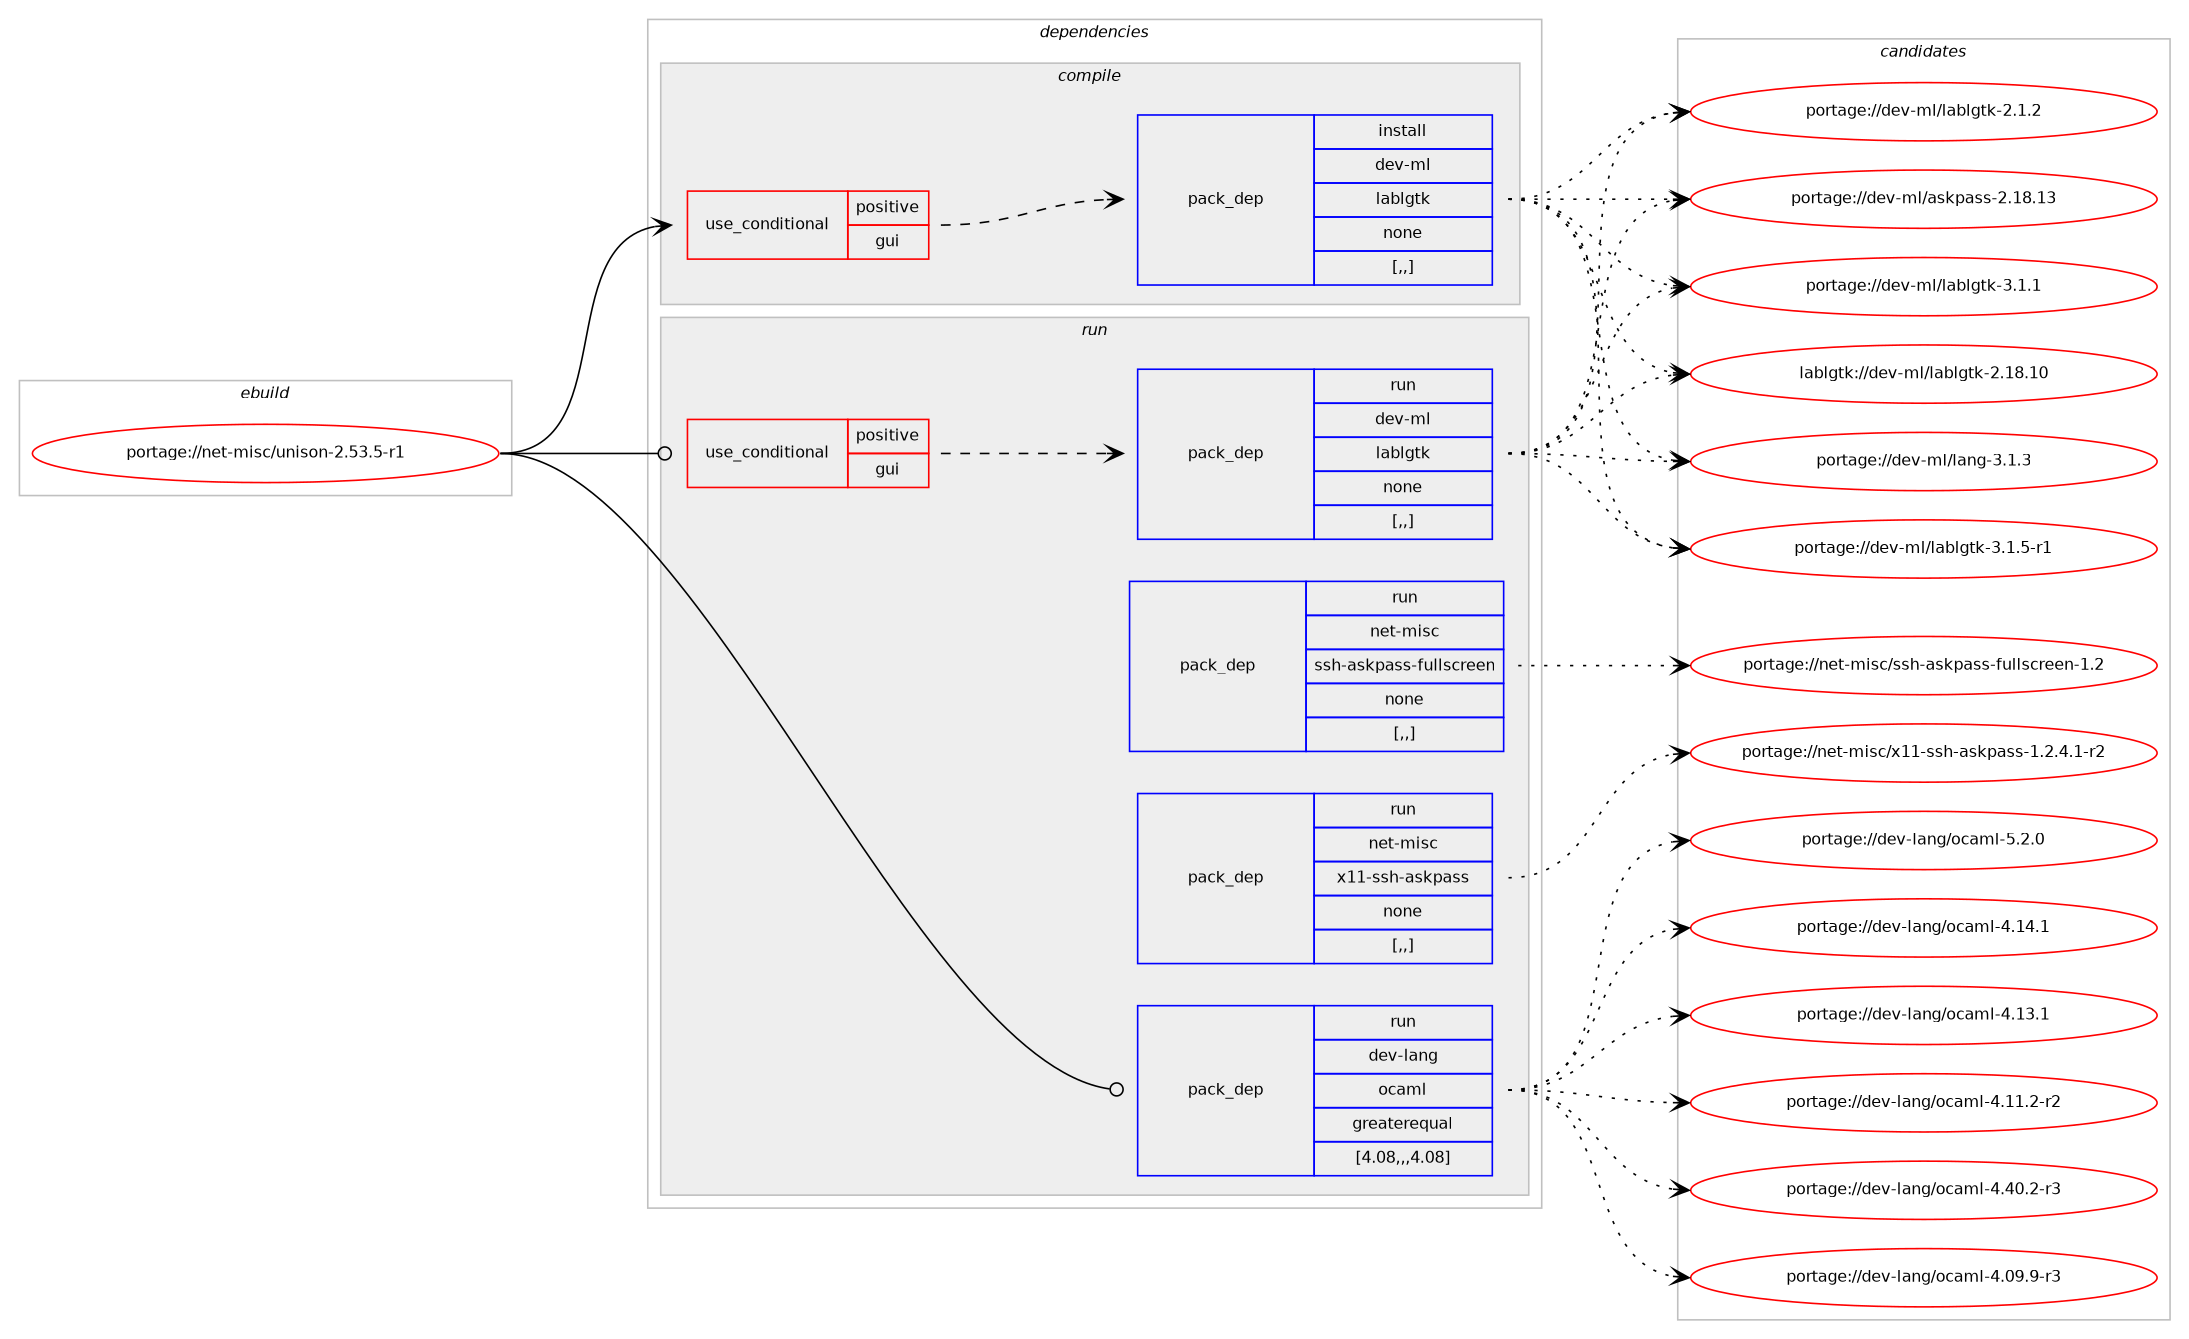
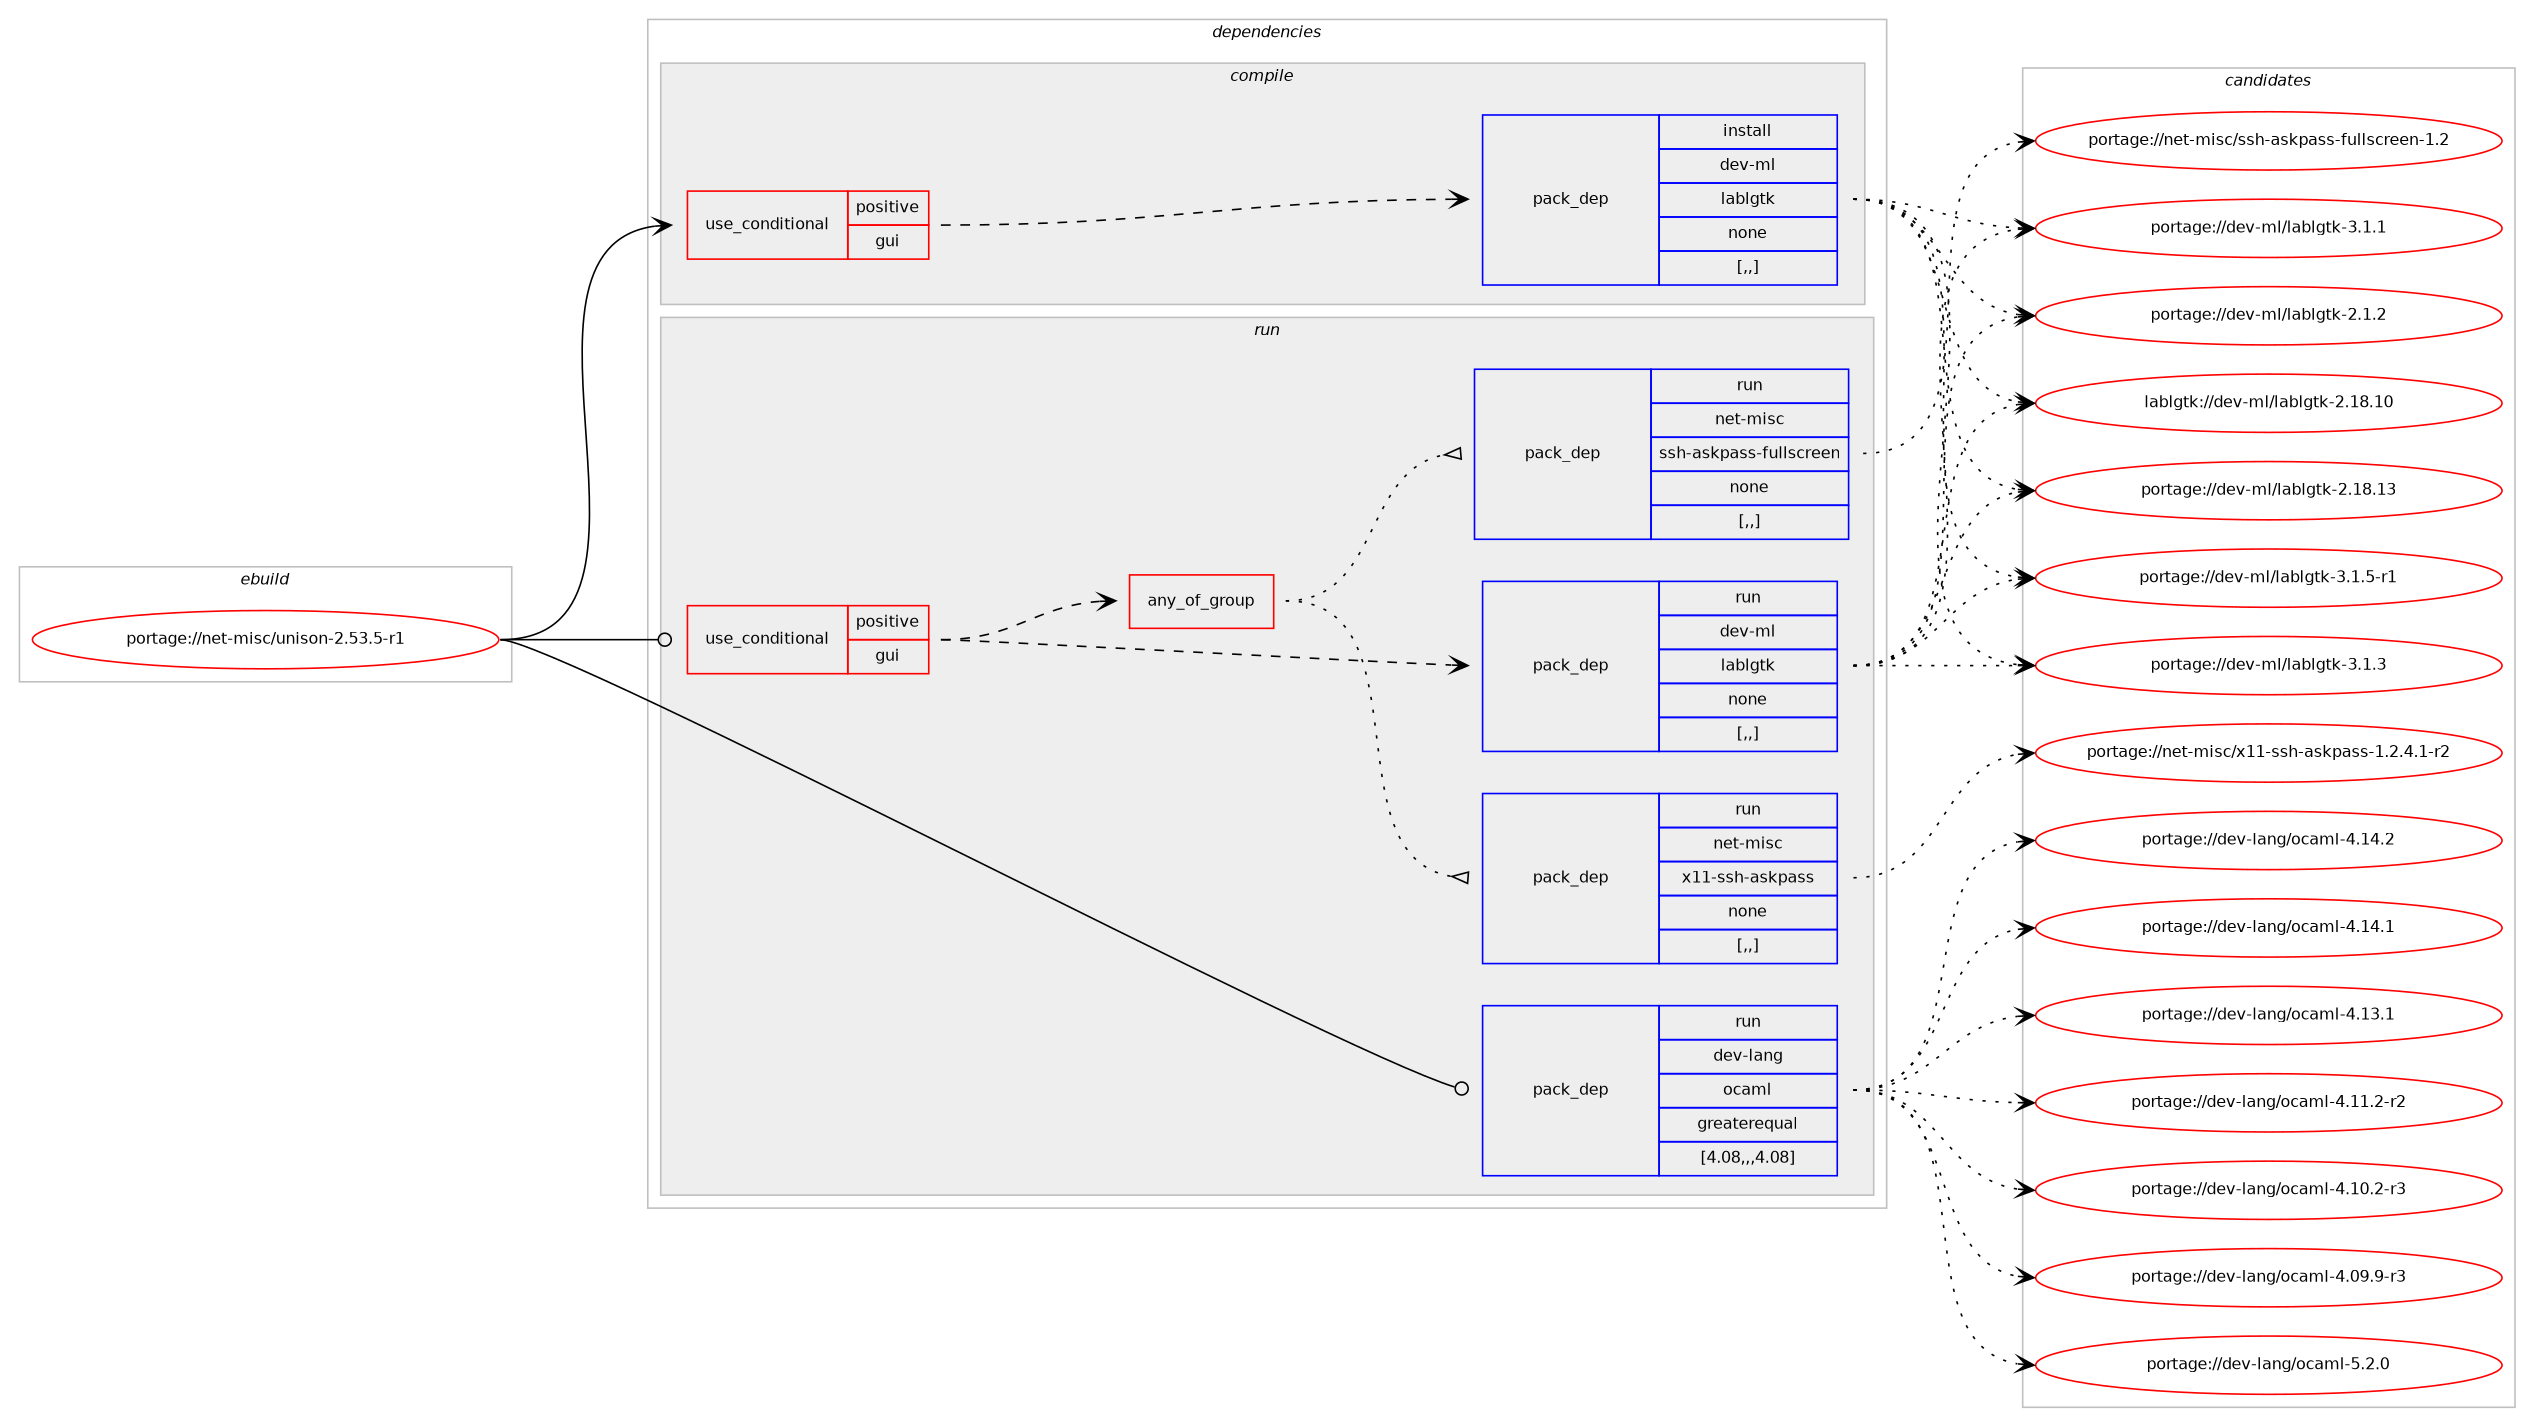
node "portage://dev-ml/askpass-2.18.13": label "portage://dev-ml/askpass-2.18.13" -> "portage://dev-ml/lablgtk-2.18.13"
node "portage://dev-ml/lang-3.1.3": label "portage://dev-ml/lang-3.1.3" -> "portage://dev-ml/lablgtk-3.1.3"
node "any_of_group": added
node "portage://dev-lang/ocaml-4.14.2": added
node "portage://dev-lang/ocaml-4.40.2-r3": label "portage://dev-lang/ocaml-4.40.2-r3" -> "portage://dev-lang/ocaml-4.10.2-r3"
